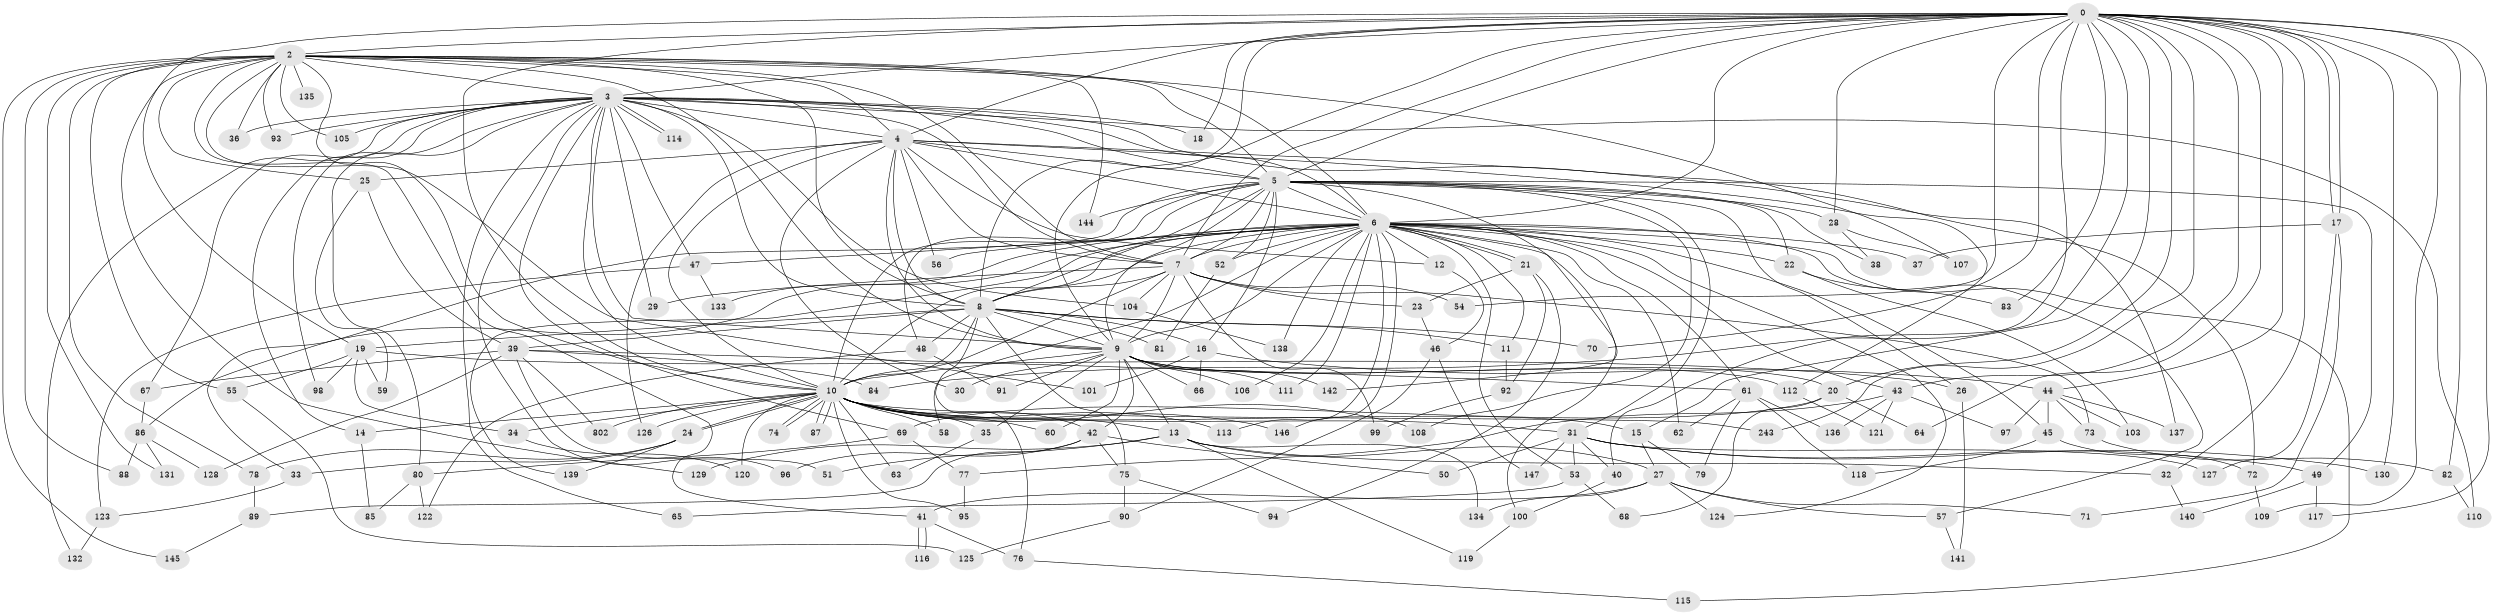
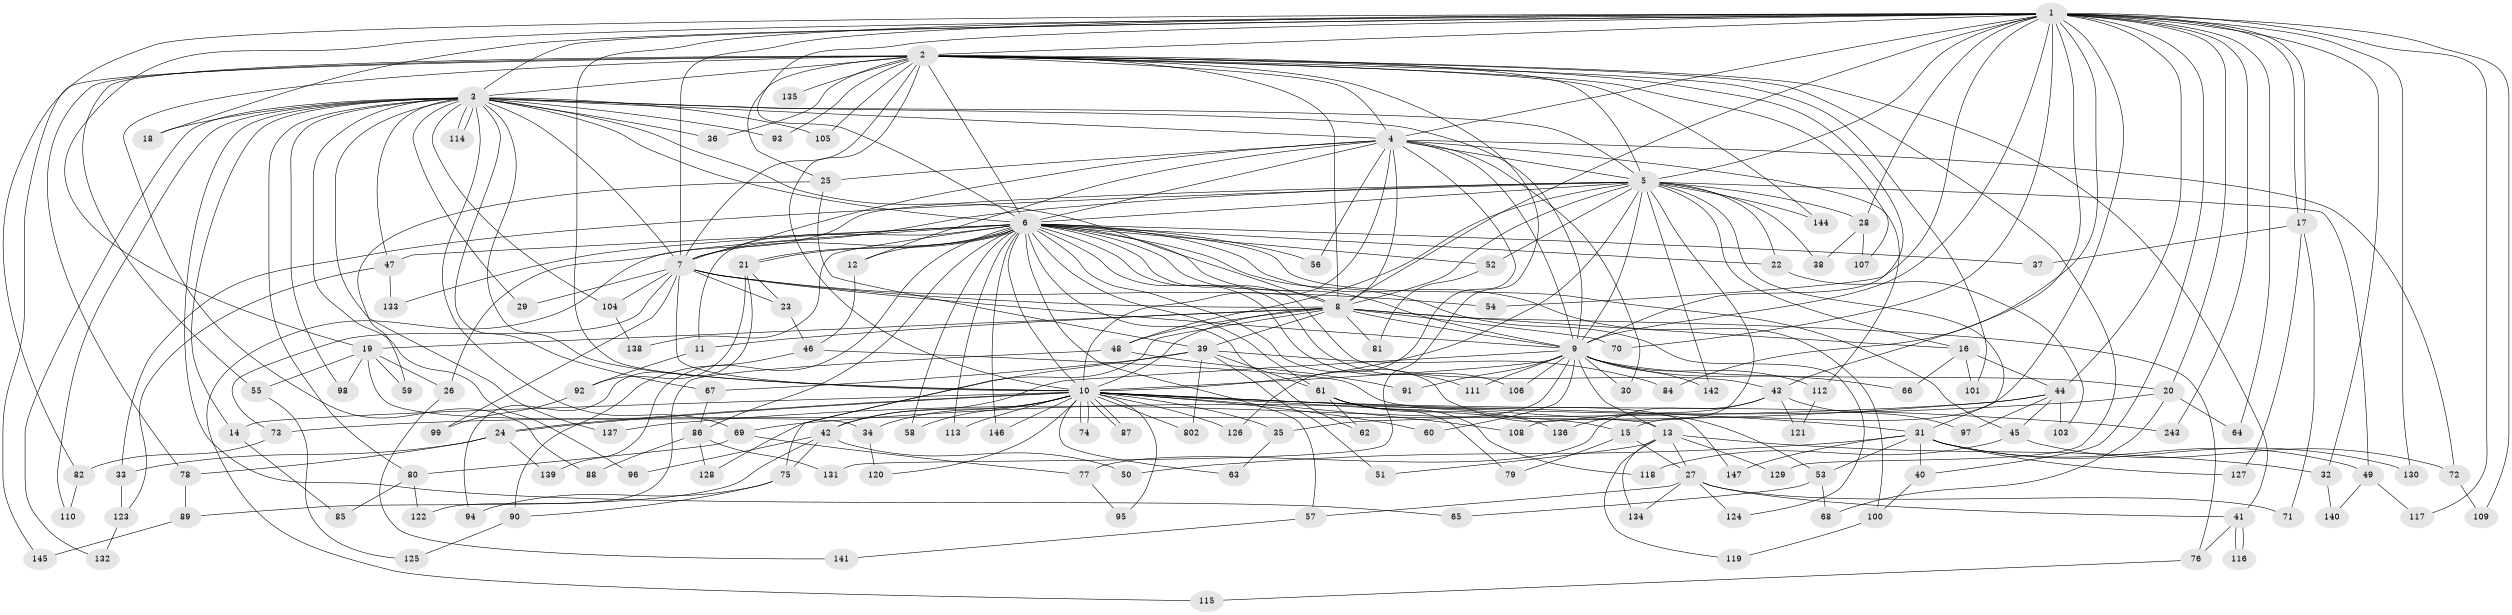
node "0": label "0" -> "1"
node "83": removed
